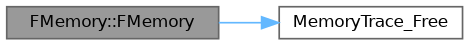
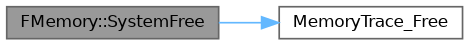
node "FMemory::FMemory": label "FMemory::FMemory" -> "FMemory::SystemFree"
